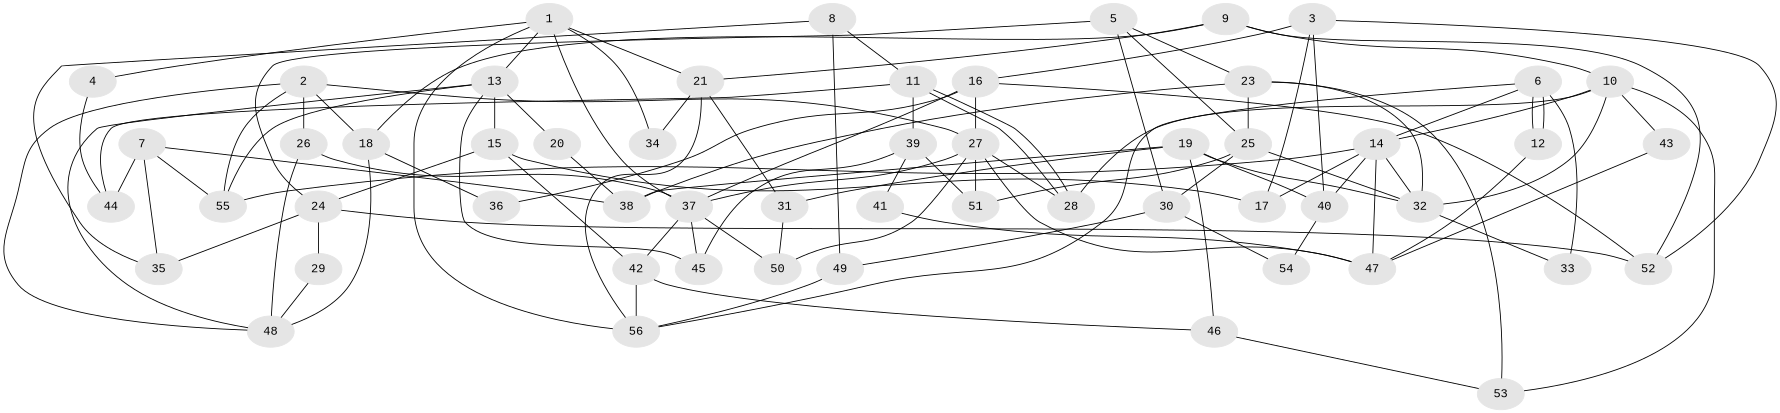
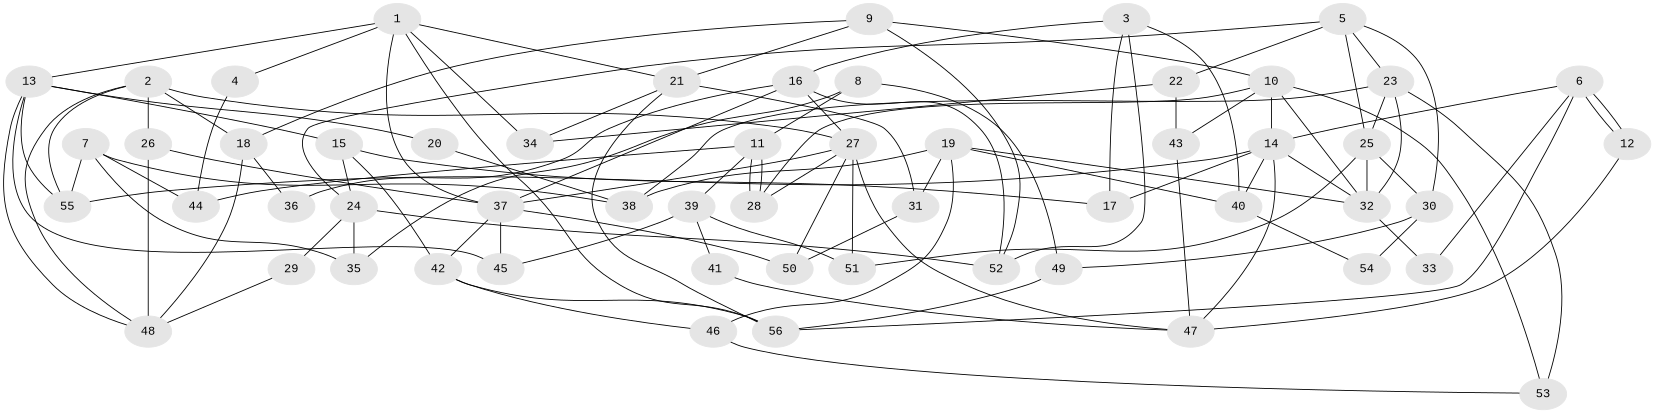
node "22": added
